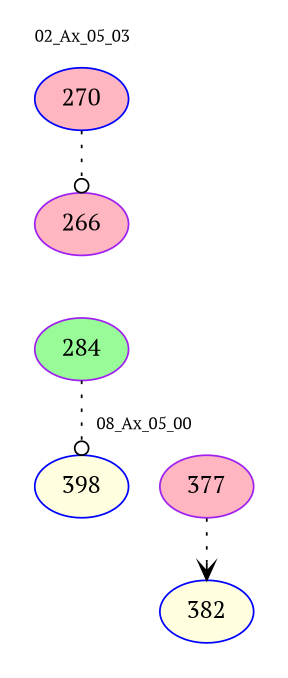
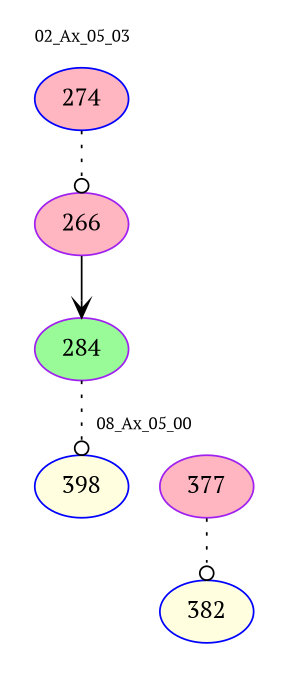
node "270": label "270" -> "274"
edge "266" -> "284": added
edge "377" -> "382": arrowhead vee -> odot
